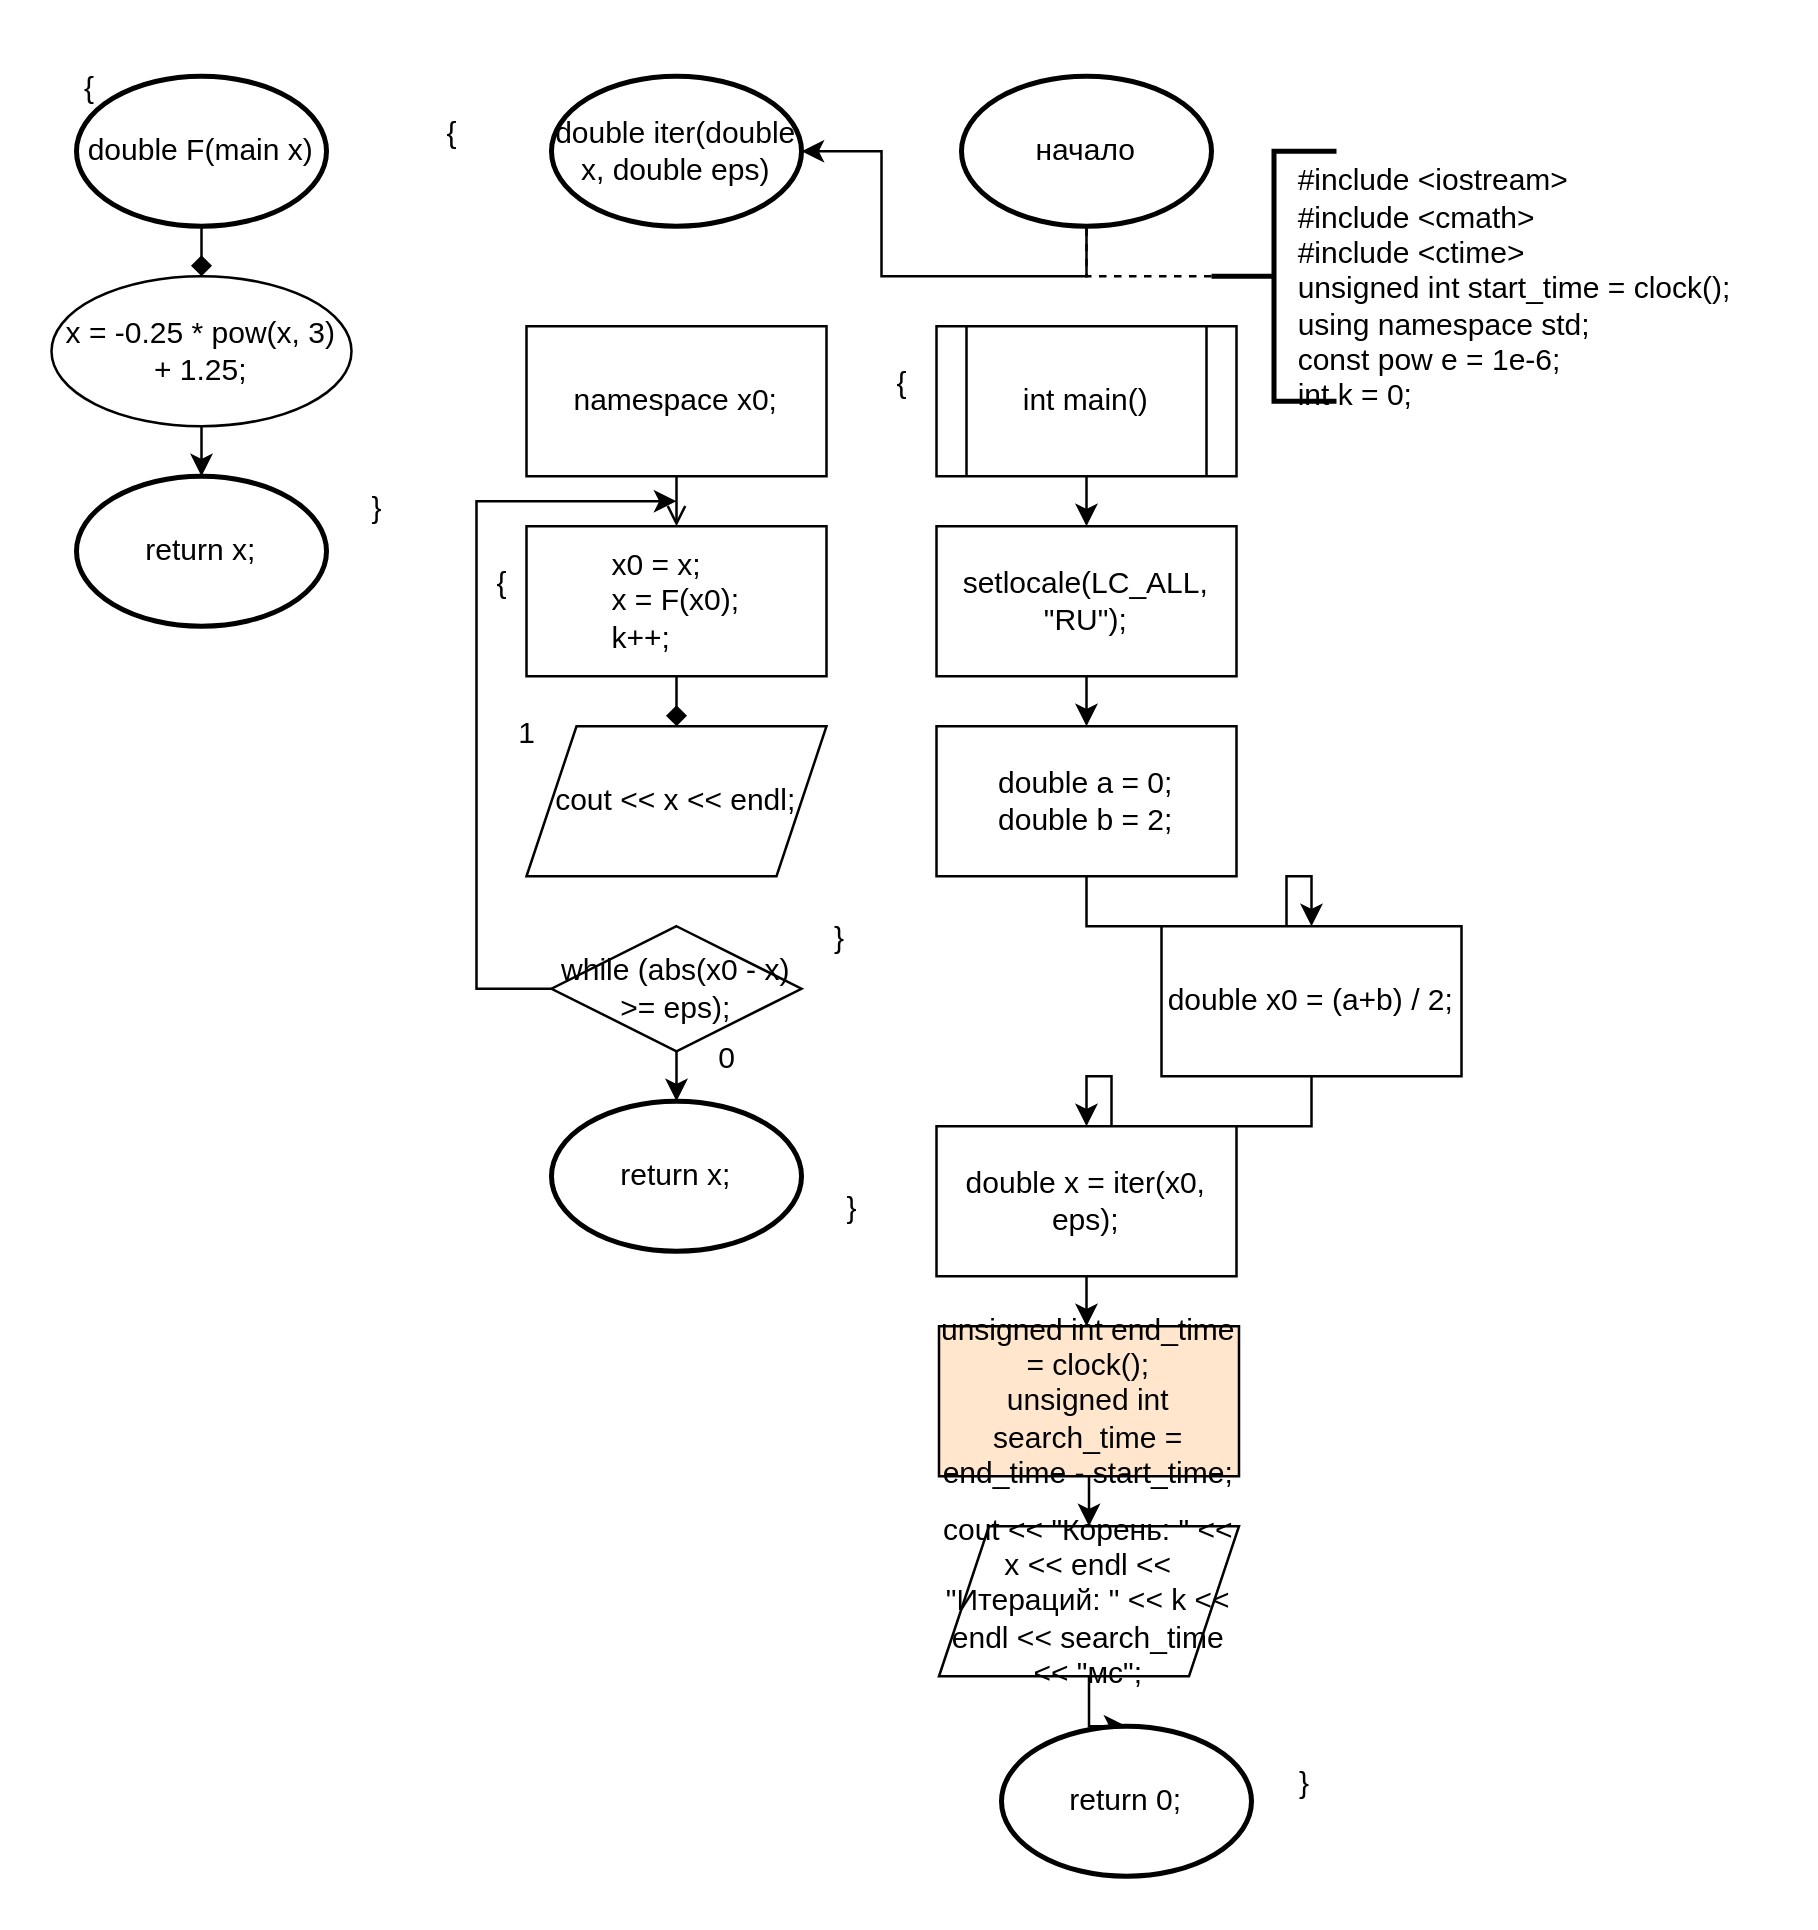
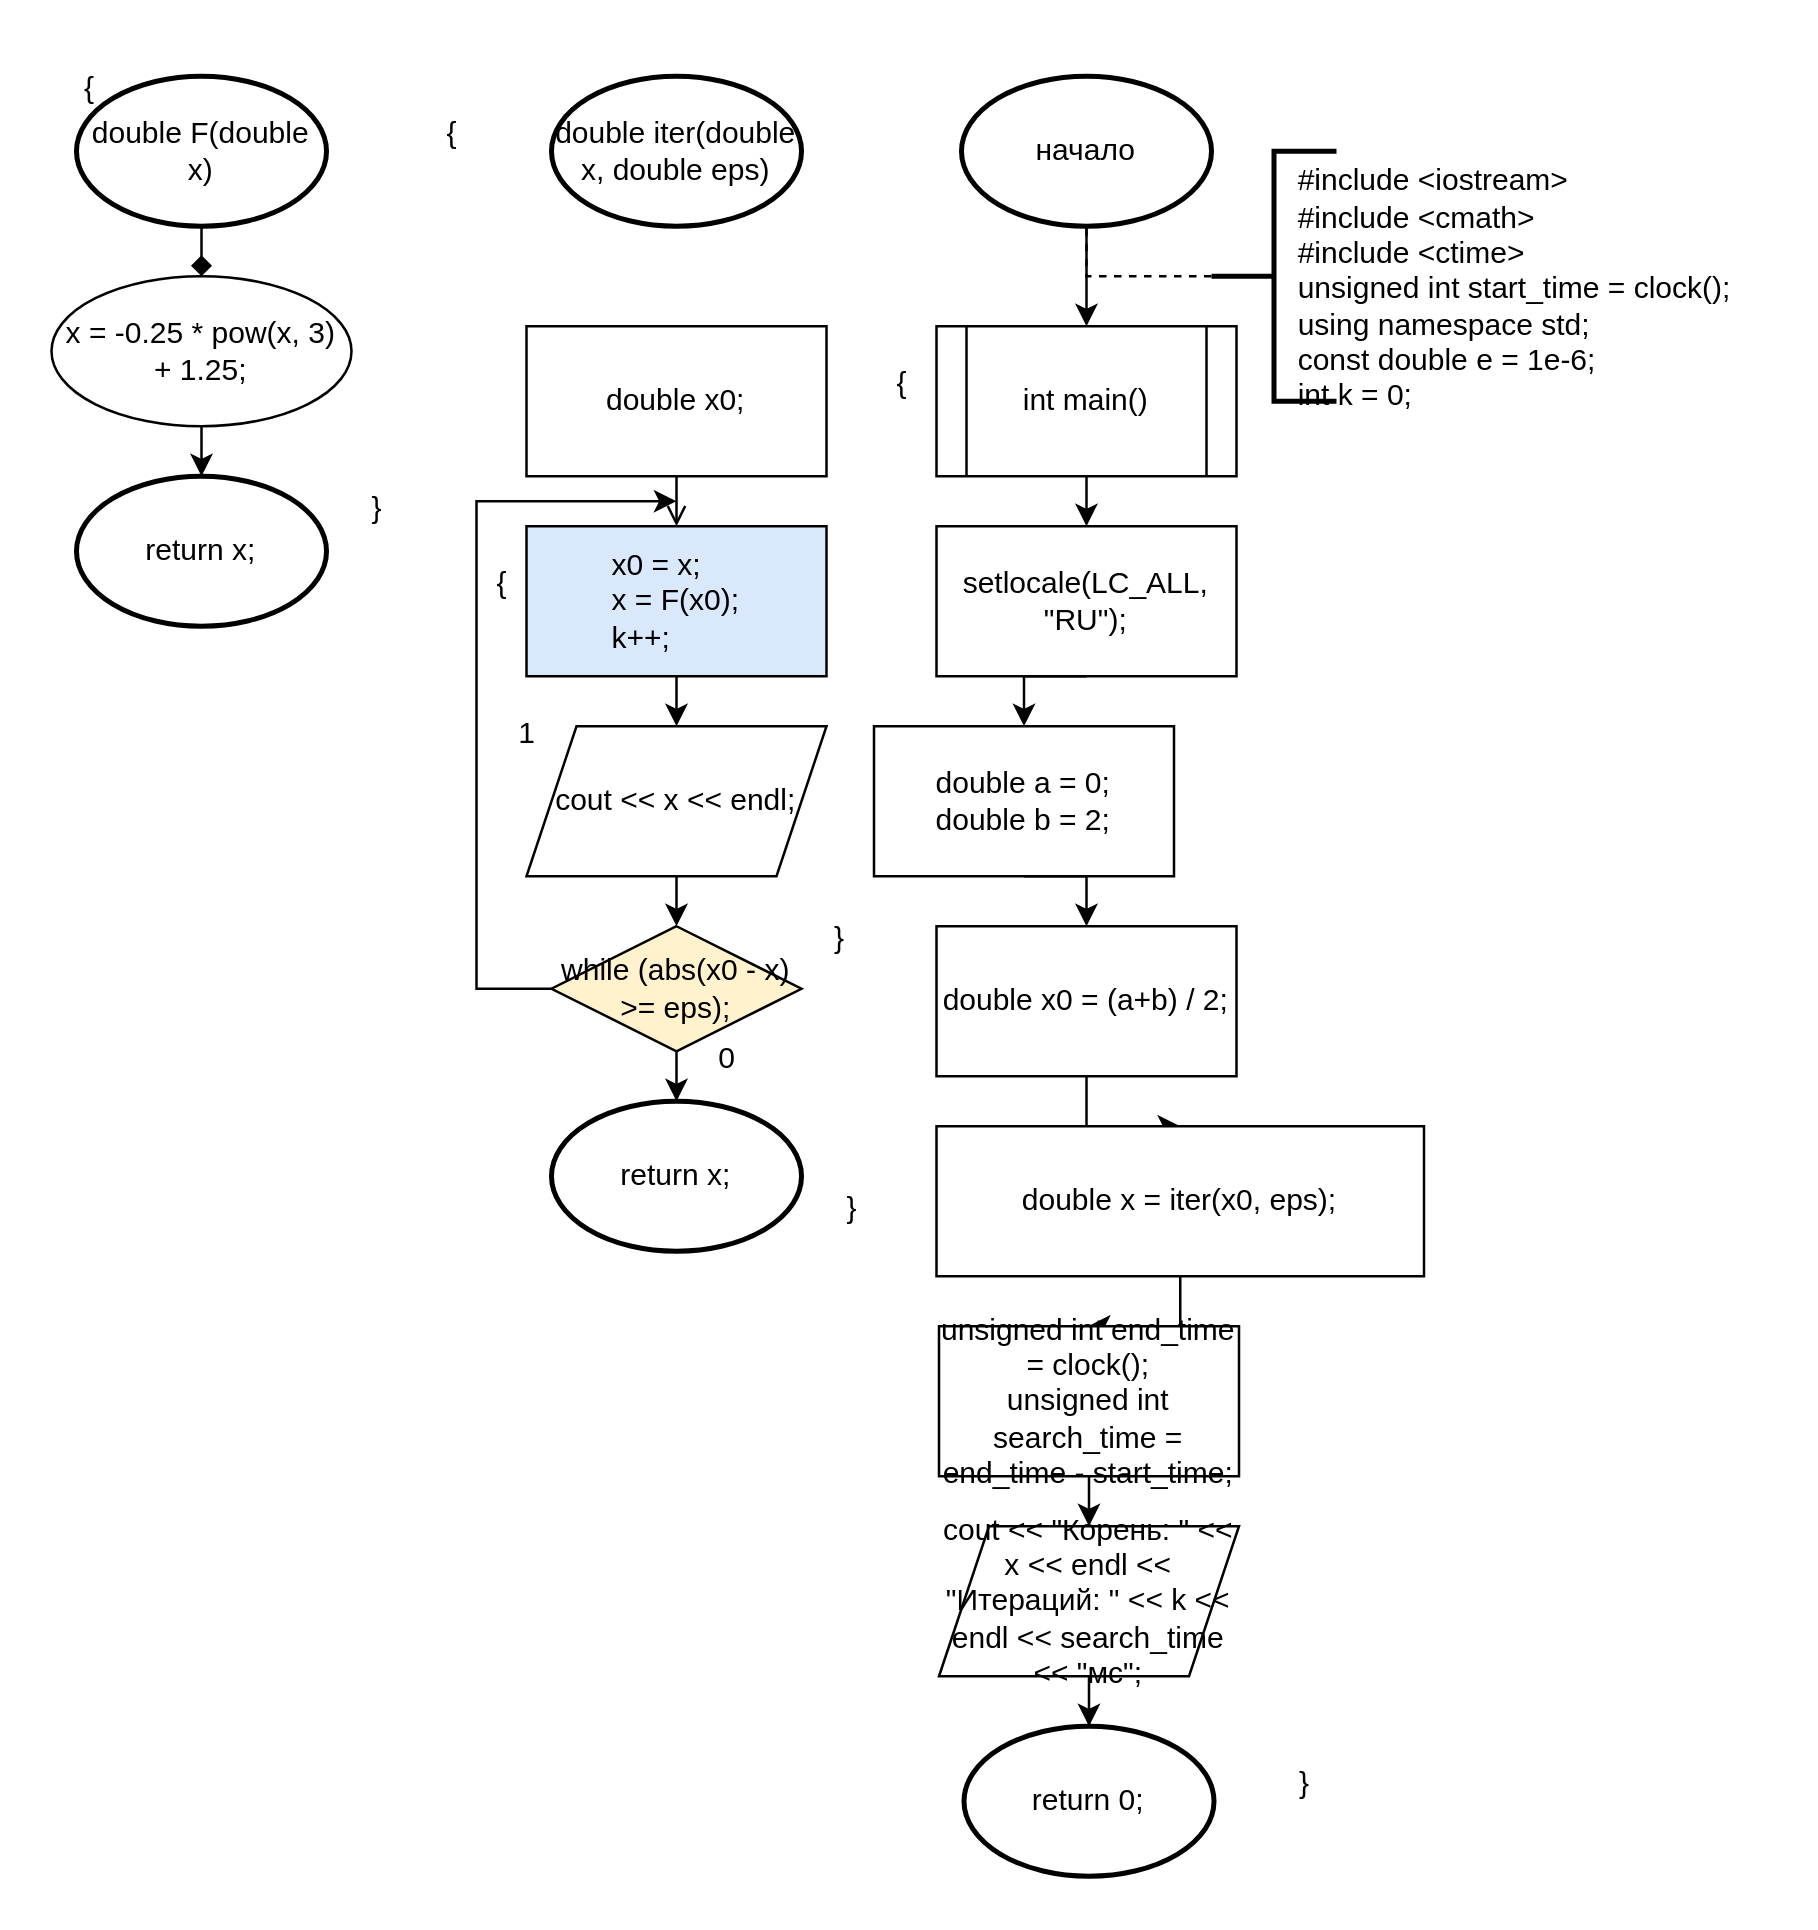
node "double F(main x)": label "double F(main x)" -> "double F(double x)"
edge "начало" -> "double iter(double x, double eps)": now "начало" -> "int main()"
node "#include <iostream> #include <cmath> #include <ctime> unsigned int start_time = clock(); using namespace std; const pow e = 1e-6; int k = 0;": label "#include <iostream> #include <cmath> #include <ctime> unsigned int start_time = clock(); using namespace std; const pow e = 1e-6; int k = 0;" -> "#include <iostream> #include <cmath> #include <ctime> unsigned int start_time = clock(); using namespace std; const double e = 1e-6; int k = 0;"
node "namespace x0;": label "namespace x0;" -> "double x0;"
node "x0 = x; x = F(x0); k++;": fillcolor #ffffff -> #dae8fc
edge "x0 = x; x = F(x0); k++;" -> "cout << x << endl;": arrowhead diamond -> classic
node "double a = 0; double b = 2;": moved (1086, 801) -> (1024, 801)
edge "cout << x << endl;" -> "while (abs(x0 - x) >= eps);": added
node "while (abs(x0 - x) >= eps);": fillcolor #ffffff -> #fff2cc
node "double x0 = (a+b) / 2;": moved (1311, 1001) -> (1086, 1001)
node "double x = iter(x0, eps);": size 300x150 -> 488x150
node "unsigned int end_time = clock(); unsigned int search_time = end_time - start_time;": fillcolor #ffe6cc -> #ffffff
node "return 0;": moved (1126, 1801) -> (1089, 1801)
